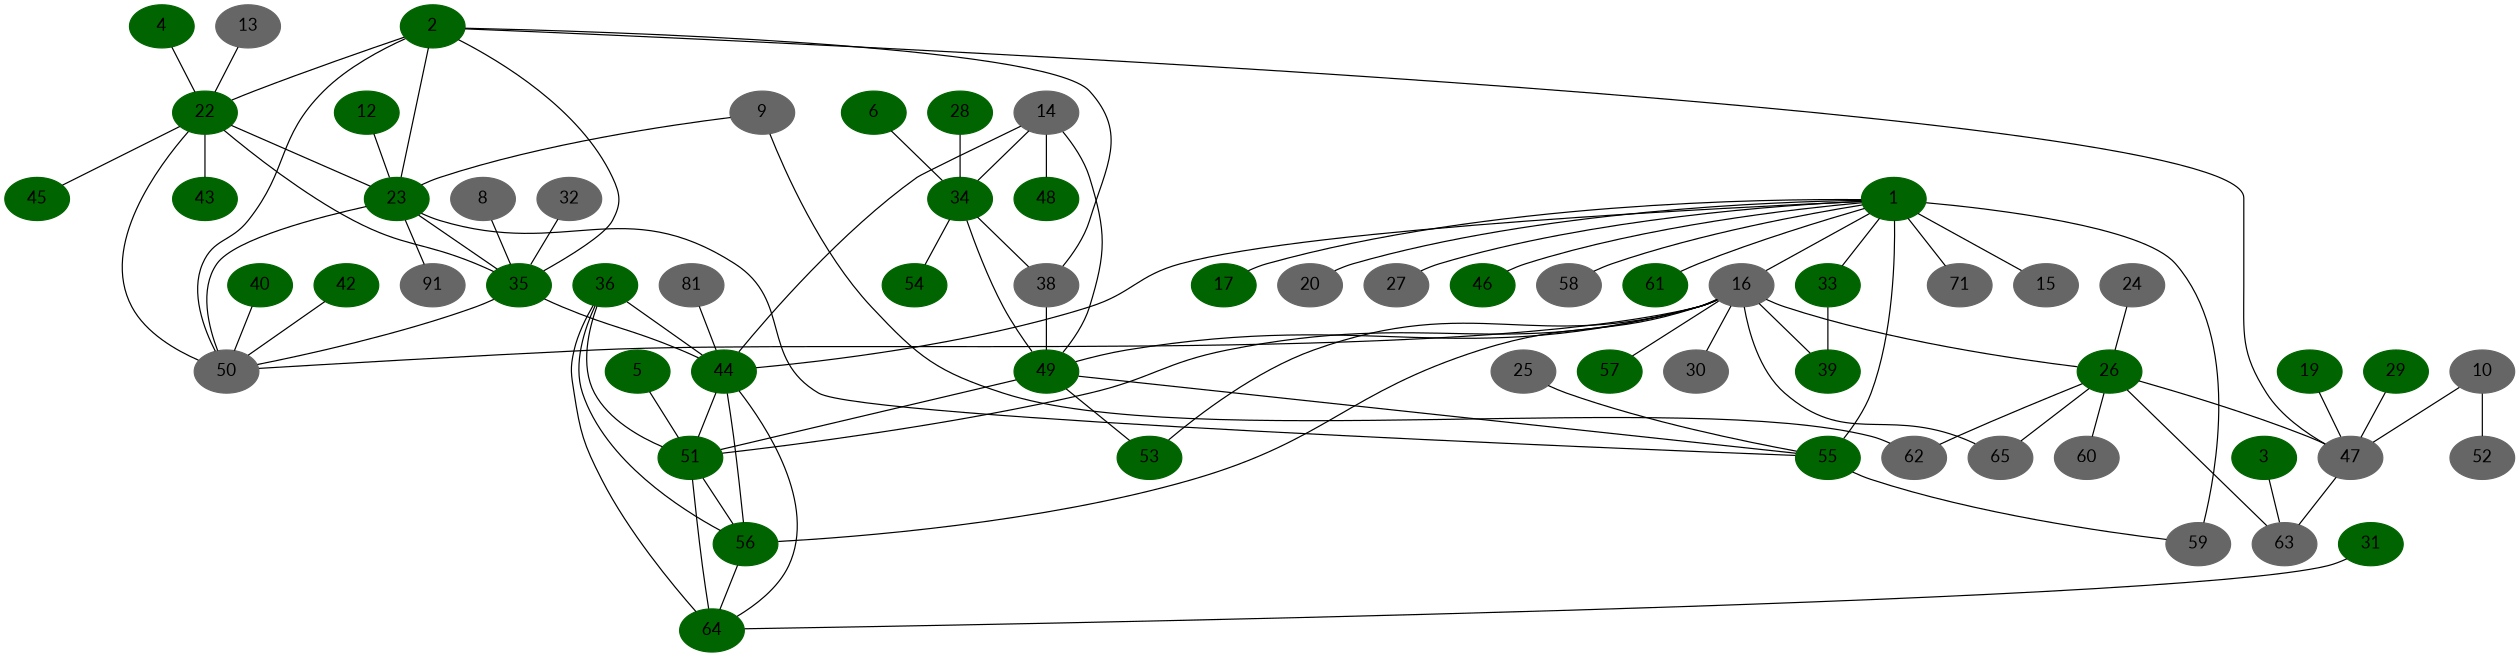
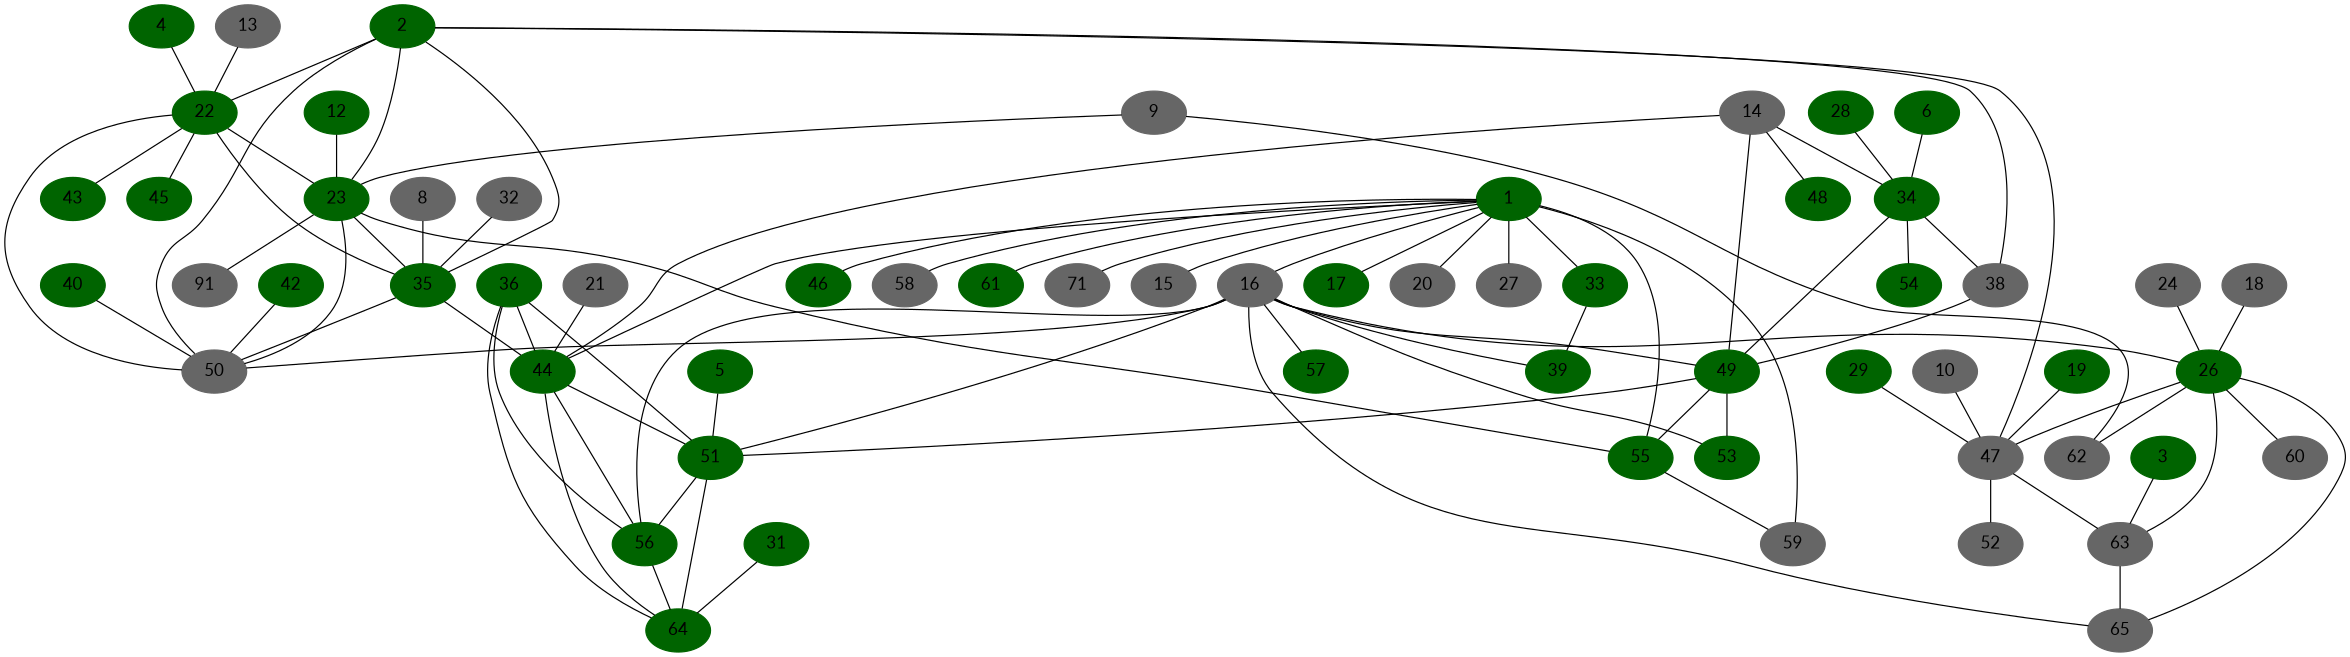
node "81": label "81" -> "21"
node "18": added
node "25": removed
node "30": removed
edge "10" -- "52": now "47" -- "52"
edge "63" -- "65": added
